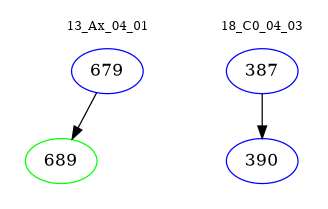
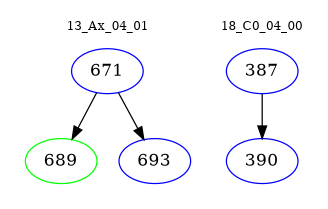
cluster "18_C0_04_03": label "18_C0_04_03" -> "18_C0_04_00"
node "679": label "679" -> "671"
node "693": added
